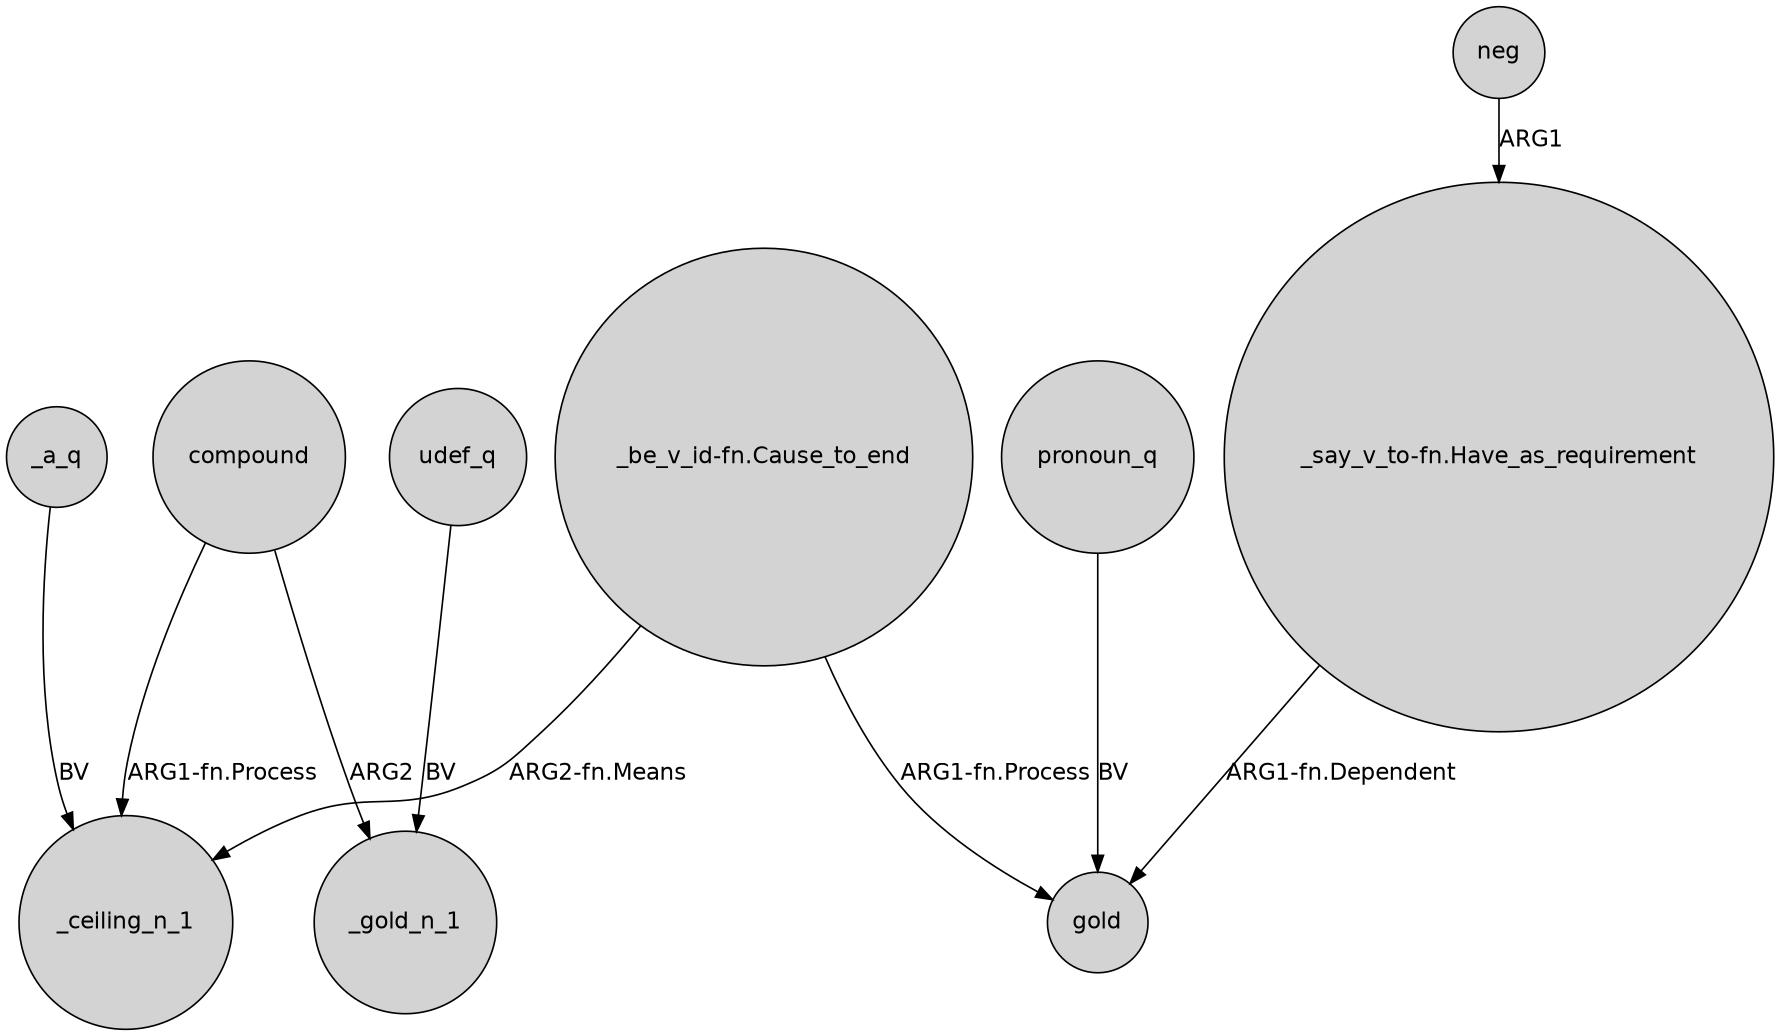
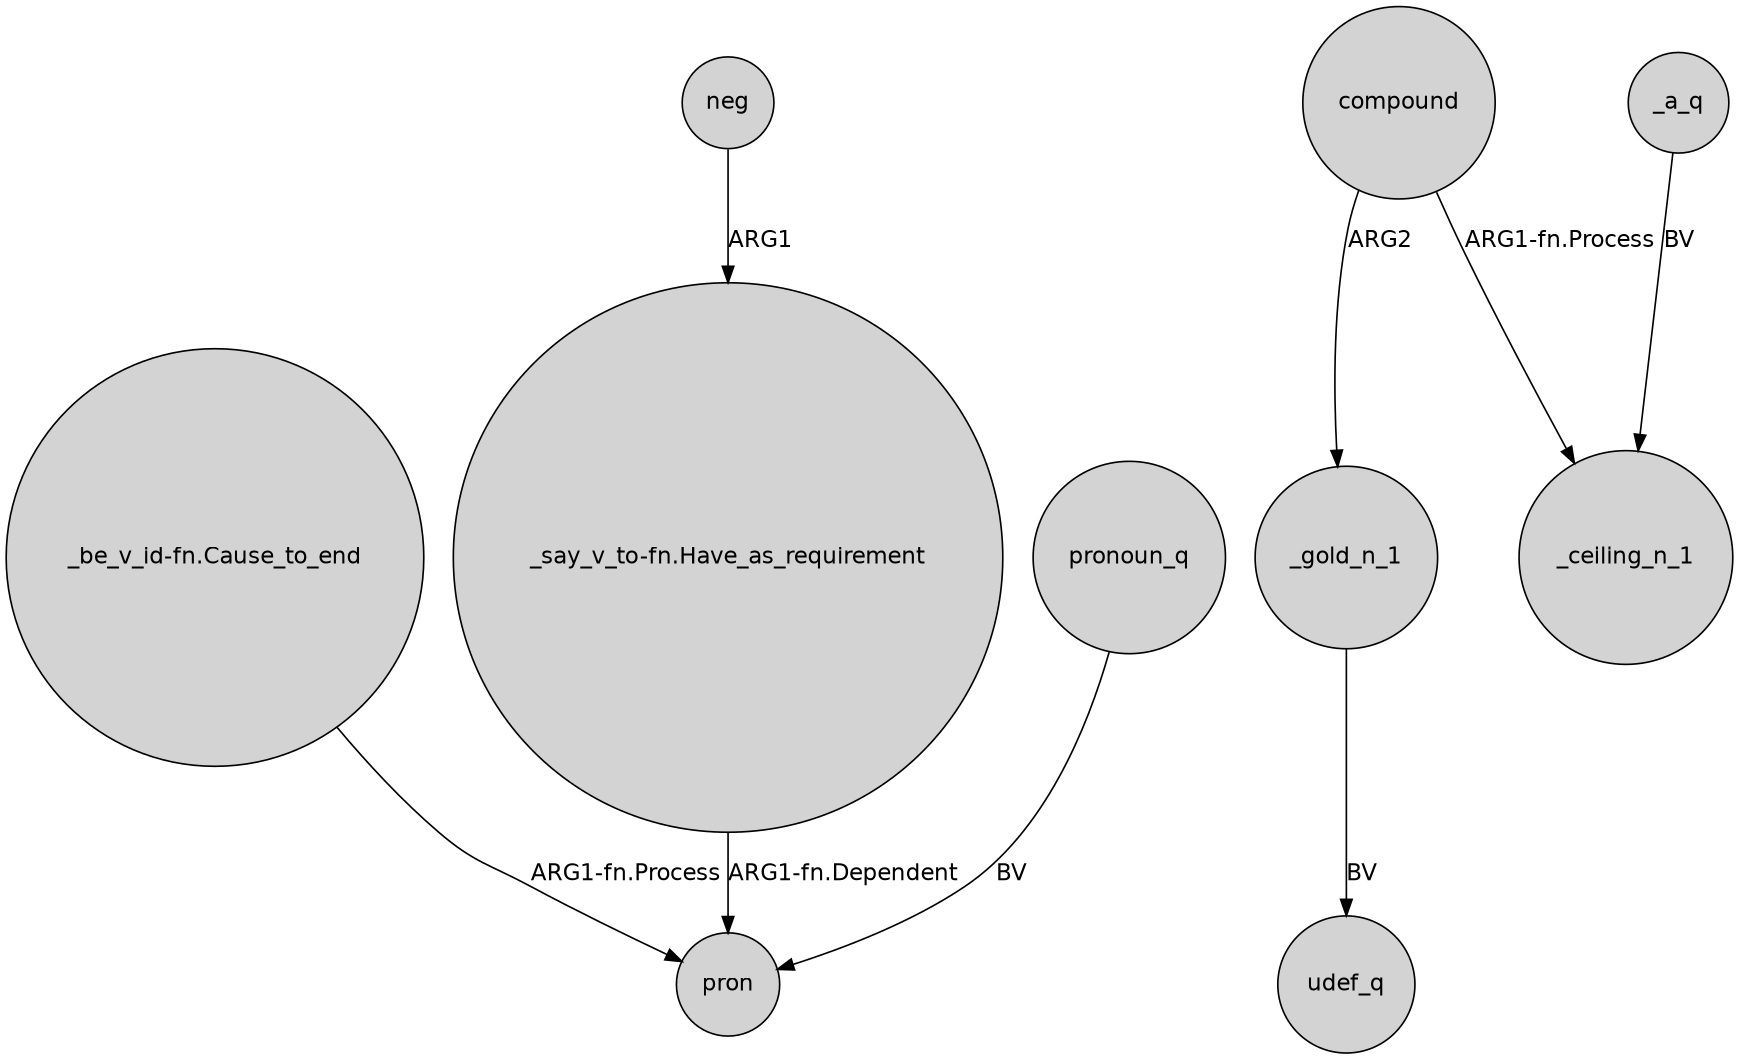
edge "udef_q" -> "_gold_n_1": reversed
edge "_be_v_id-fn.Cause_to_end" -> "_ceiling_n_1": removed, label "ARG2-fn.Means"
node "gold": label "gold" -> "pron"
